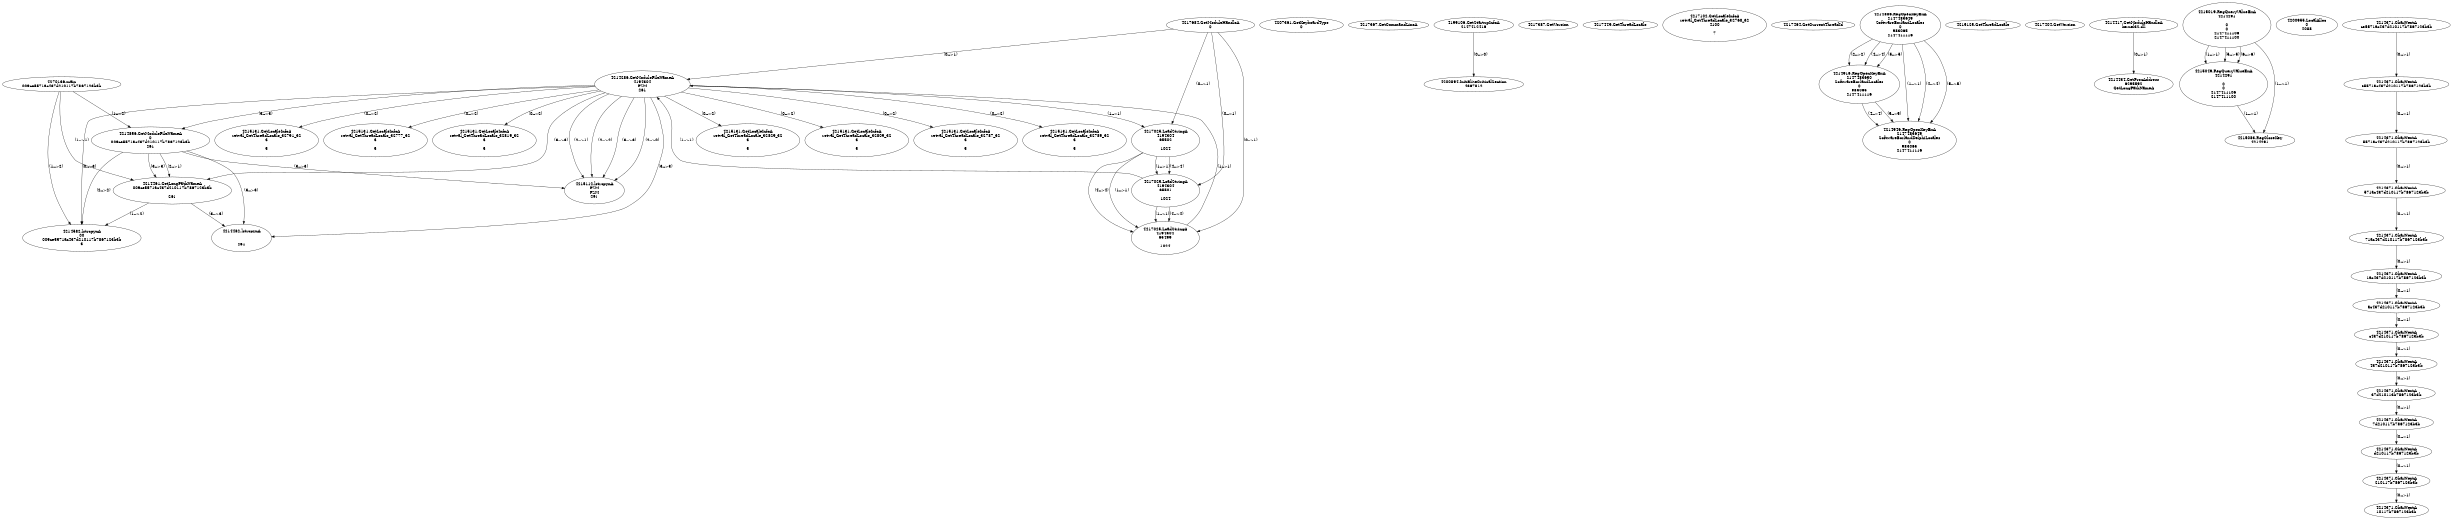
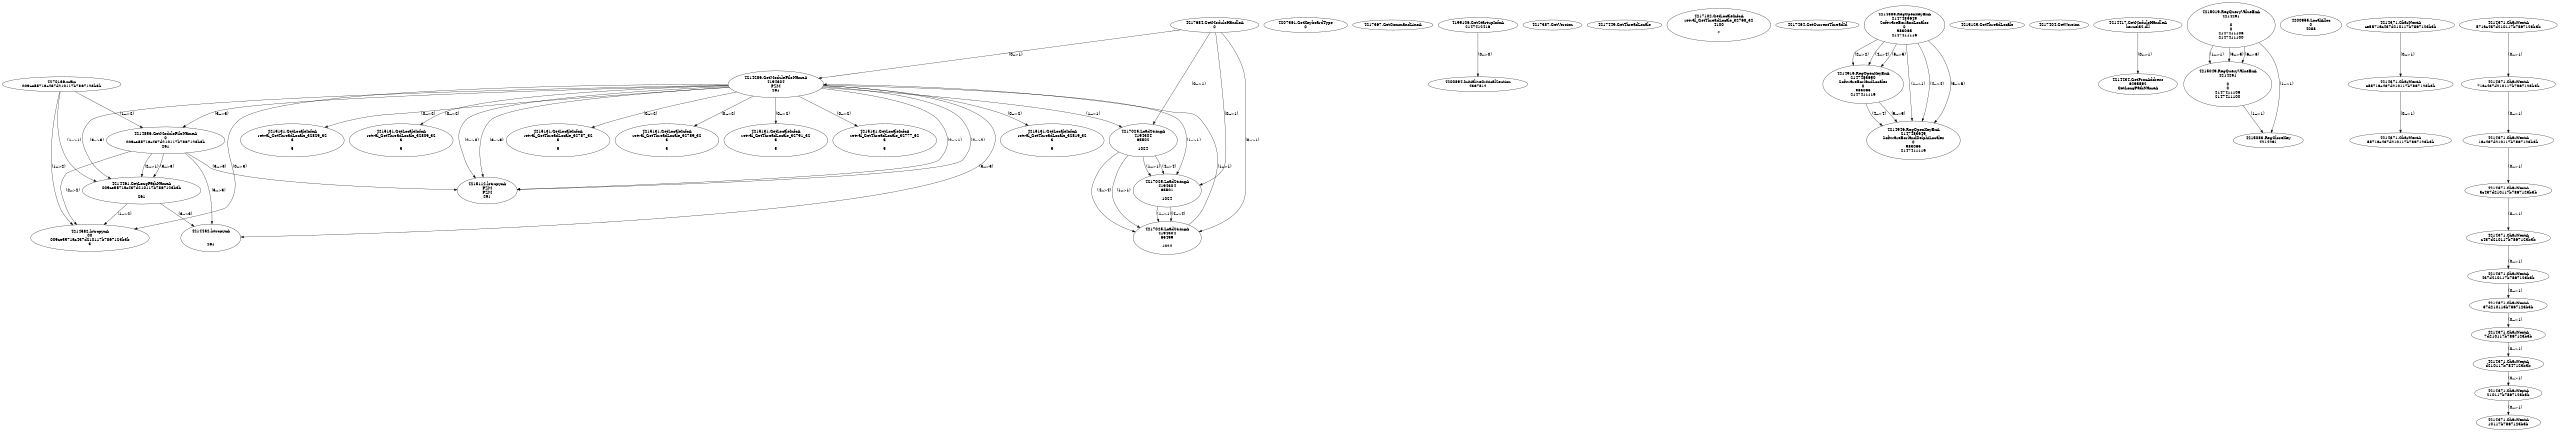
edge "4214371.CharNextA 5571ac437d210117b7867123b3b" -> "4214371.CharNextA 571ac437d210117b7867123b3b": removed, label "(0-->1)"
edge "4217025.LoadStringA 4194304 65501 1024" -> "4214286.GetModuleFileNameA 4194304 PZM 261": reversed
node "4214371.CharNextA d210117b7867123b3b": label "4214371.CharNextA d210117b7867123b3b" -> "4214371.CharNextA d210117b7847123b3b"
